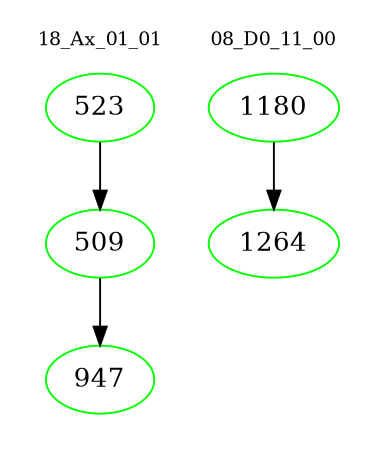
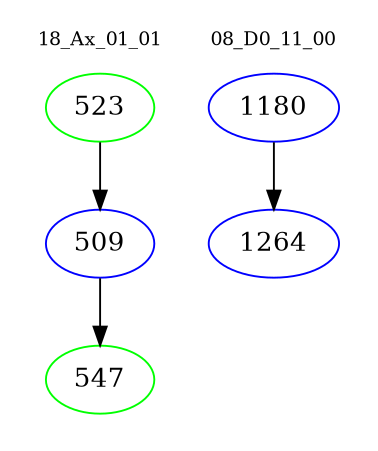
node "1180": color green -> blue
node "509": color green -> blue
node "1264": color green -> blue
node "947": label "947" -> "547"
